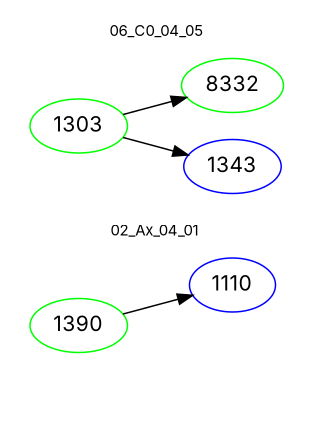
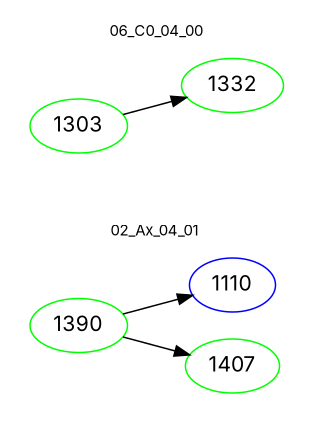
cluster "06_C0_04_05": label "06_C0_04_05" -> "06_C0_04_00"
node "8332": label "8332" -> "1332"
node "1343": removed
node "1407": added
